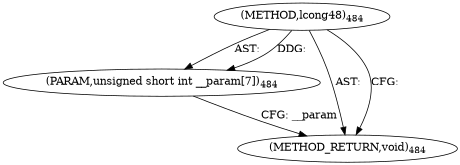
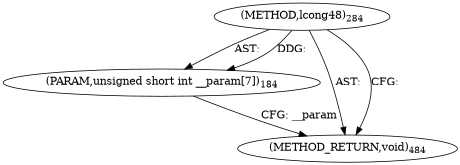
node "(METHOD,lcong48)": text "484" -> "284"
node "(PARAM,unsigned short int __param[7])": text "484" -> "184"
